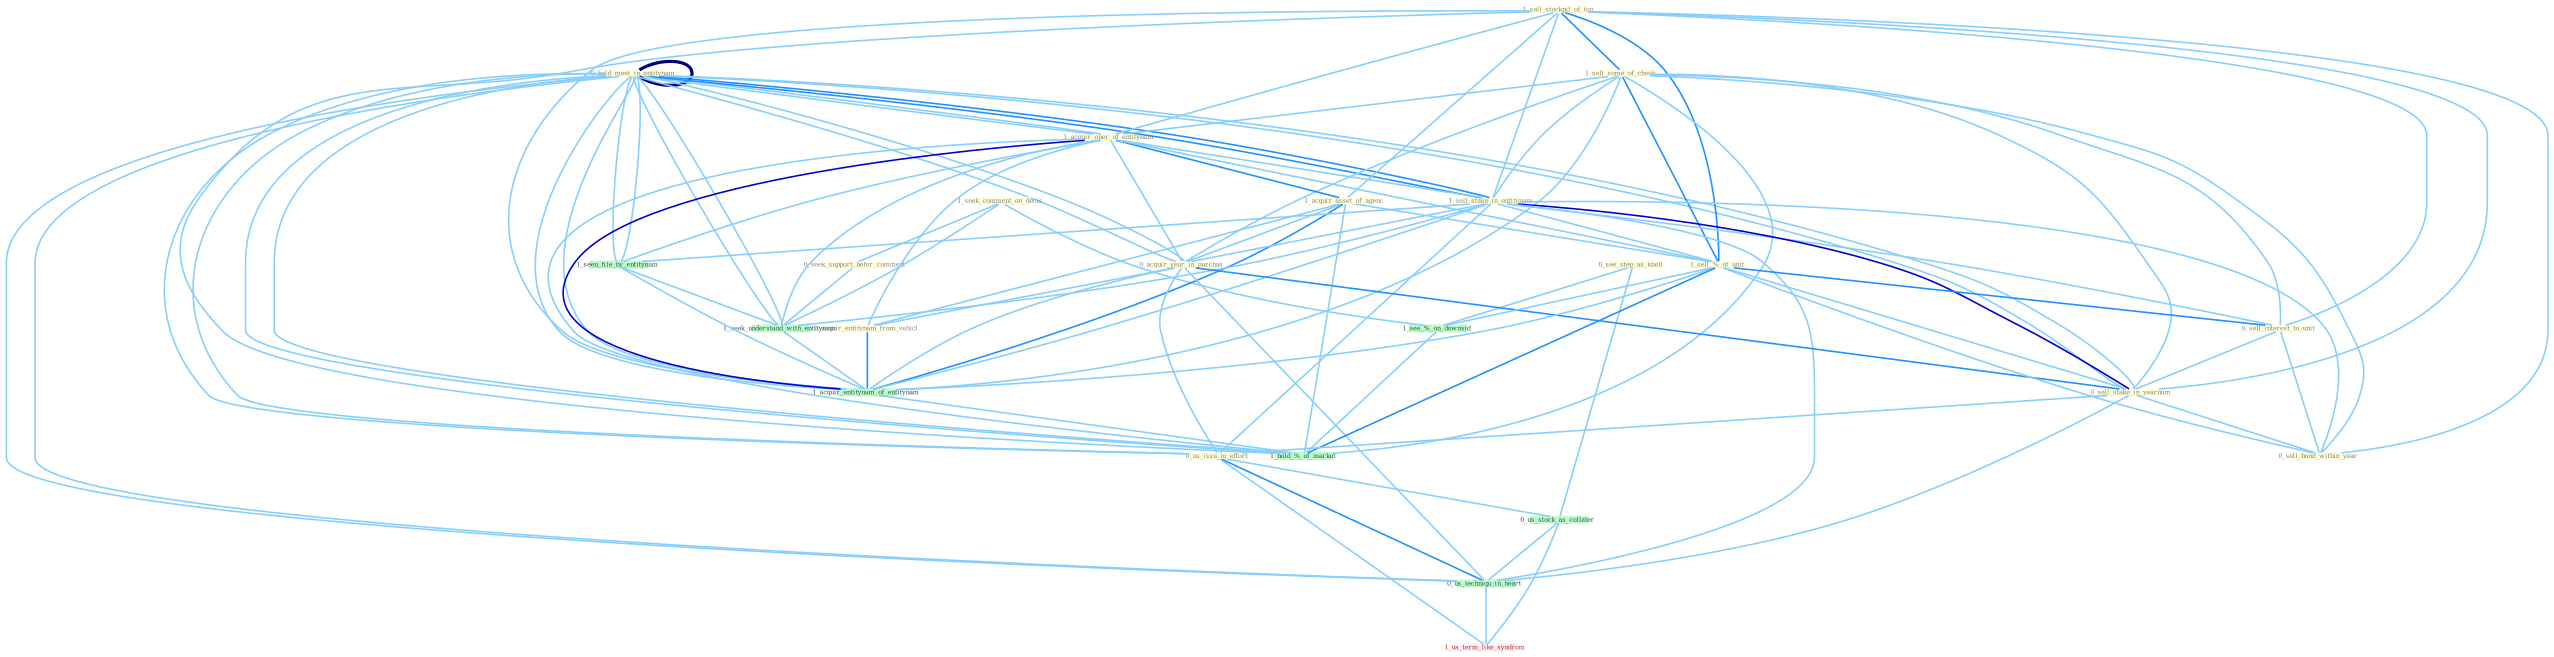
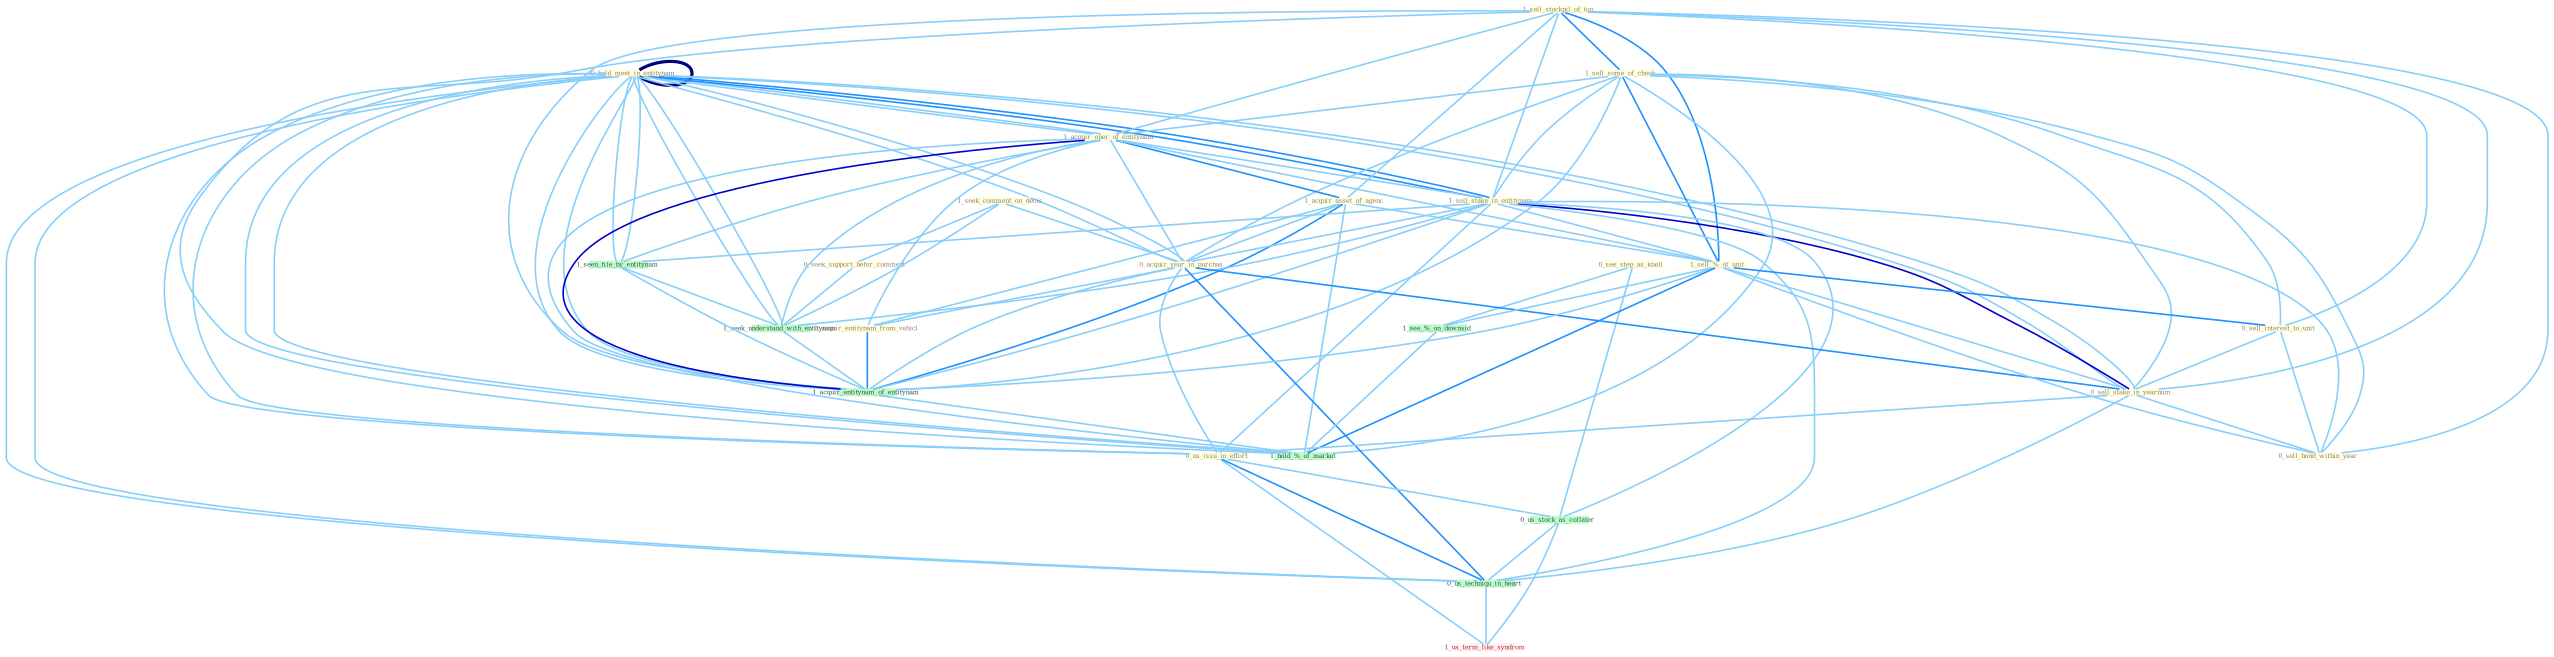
edge "1_sell_stake_in_entitynam" -- "0_sell_interest_to_unit": now "1_sell_stake_in_entitynam" -- "0_us_stock_as_collater"
edge "1_seek_comment_on_decis" -- "1_see_%_on_downsid": now "1_seek_comment_on_decis" -- "0_acquir_year_in_purchas"
edge "0_acquir_year_in_purchas" -- "0_us_techniqu_in_heart": color #87cefa -> #1e90ff
